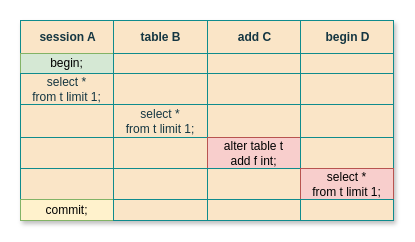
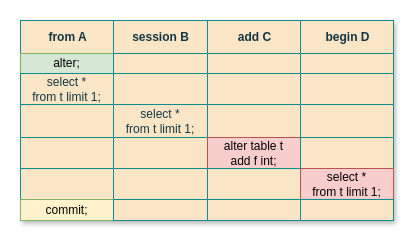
node "session A": label "session A" -> "from A"
node "table B": label "table B" -> "session B"
node "begin;": label "begin;" -> "alter;"
